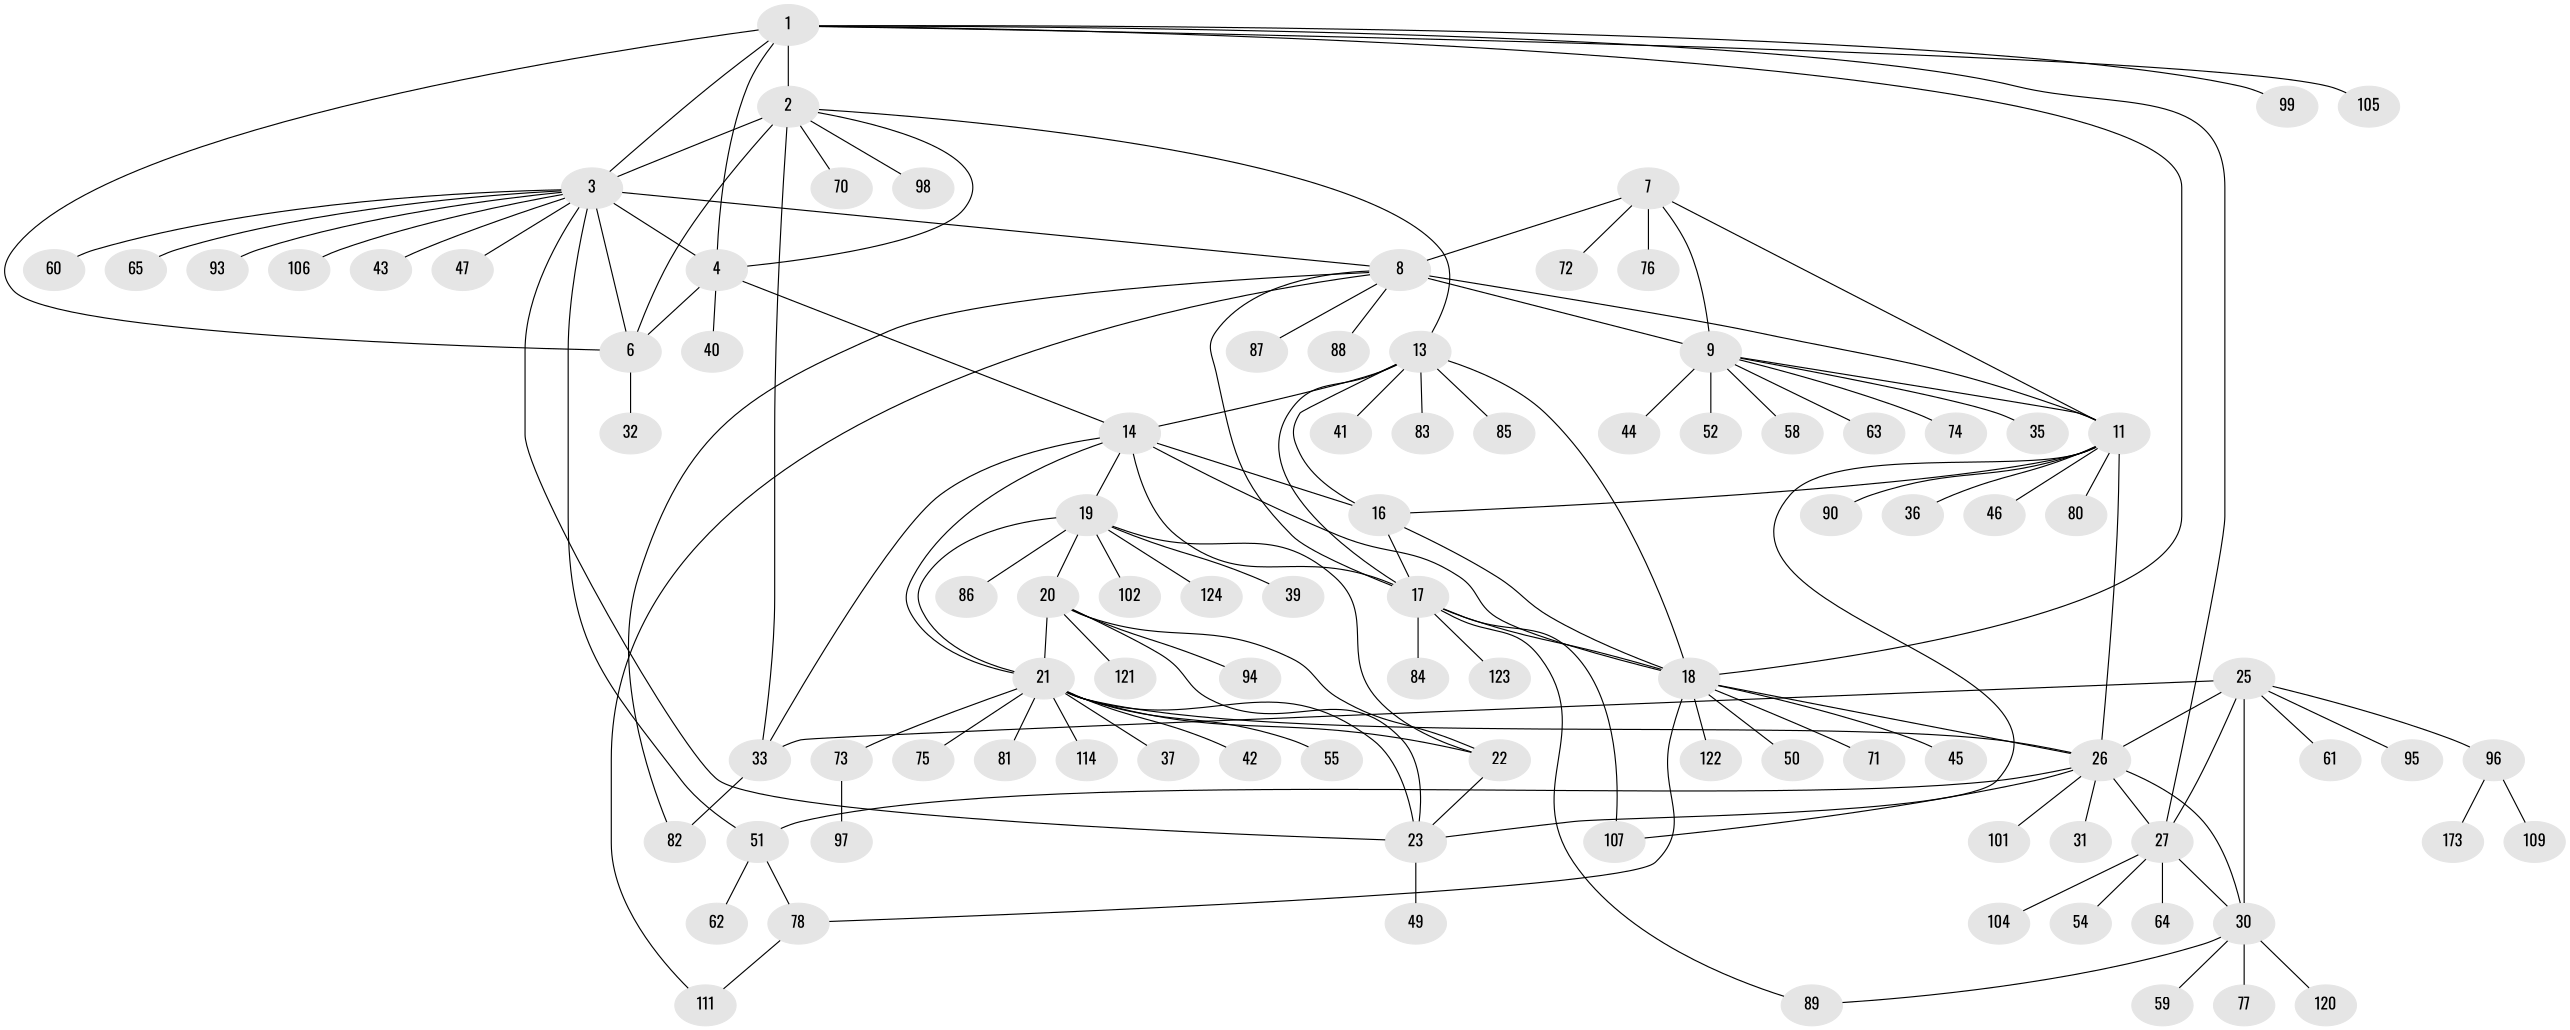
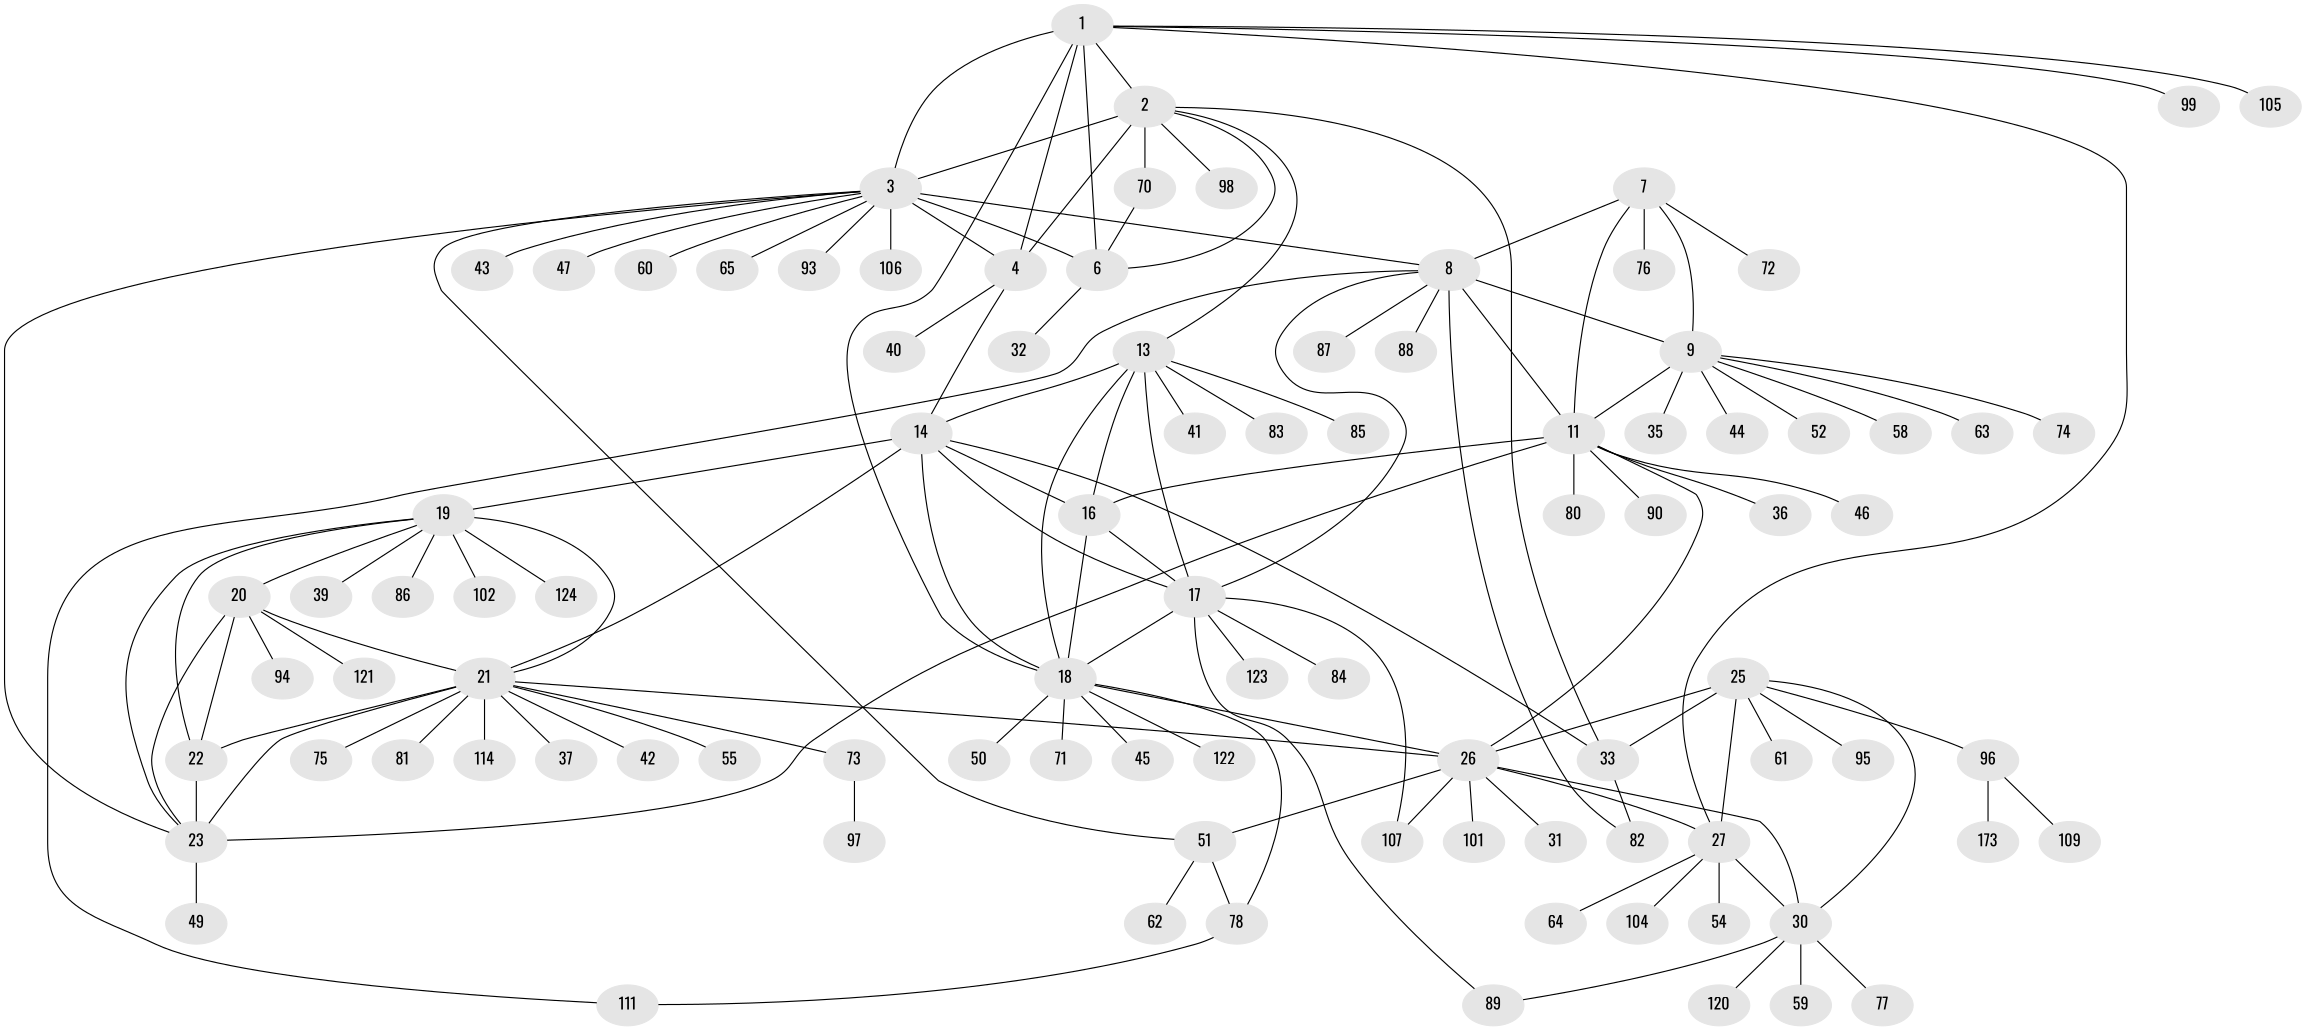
edge "4" -- "6": now "70" -- "6"
edge "19" -- "23": added
